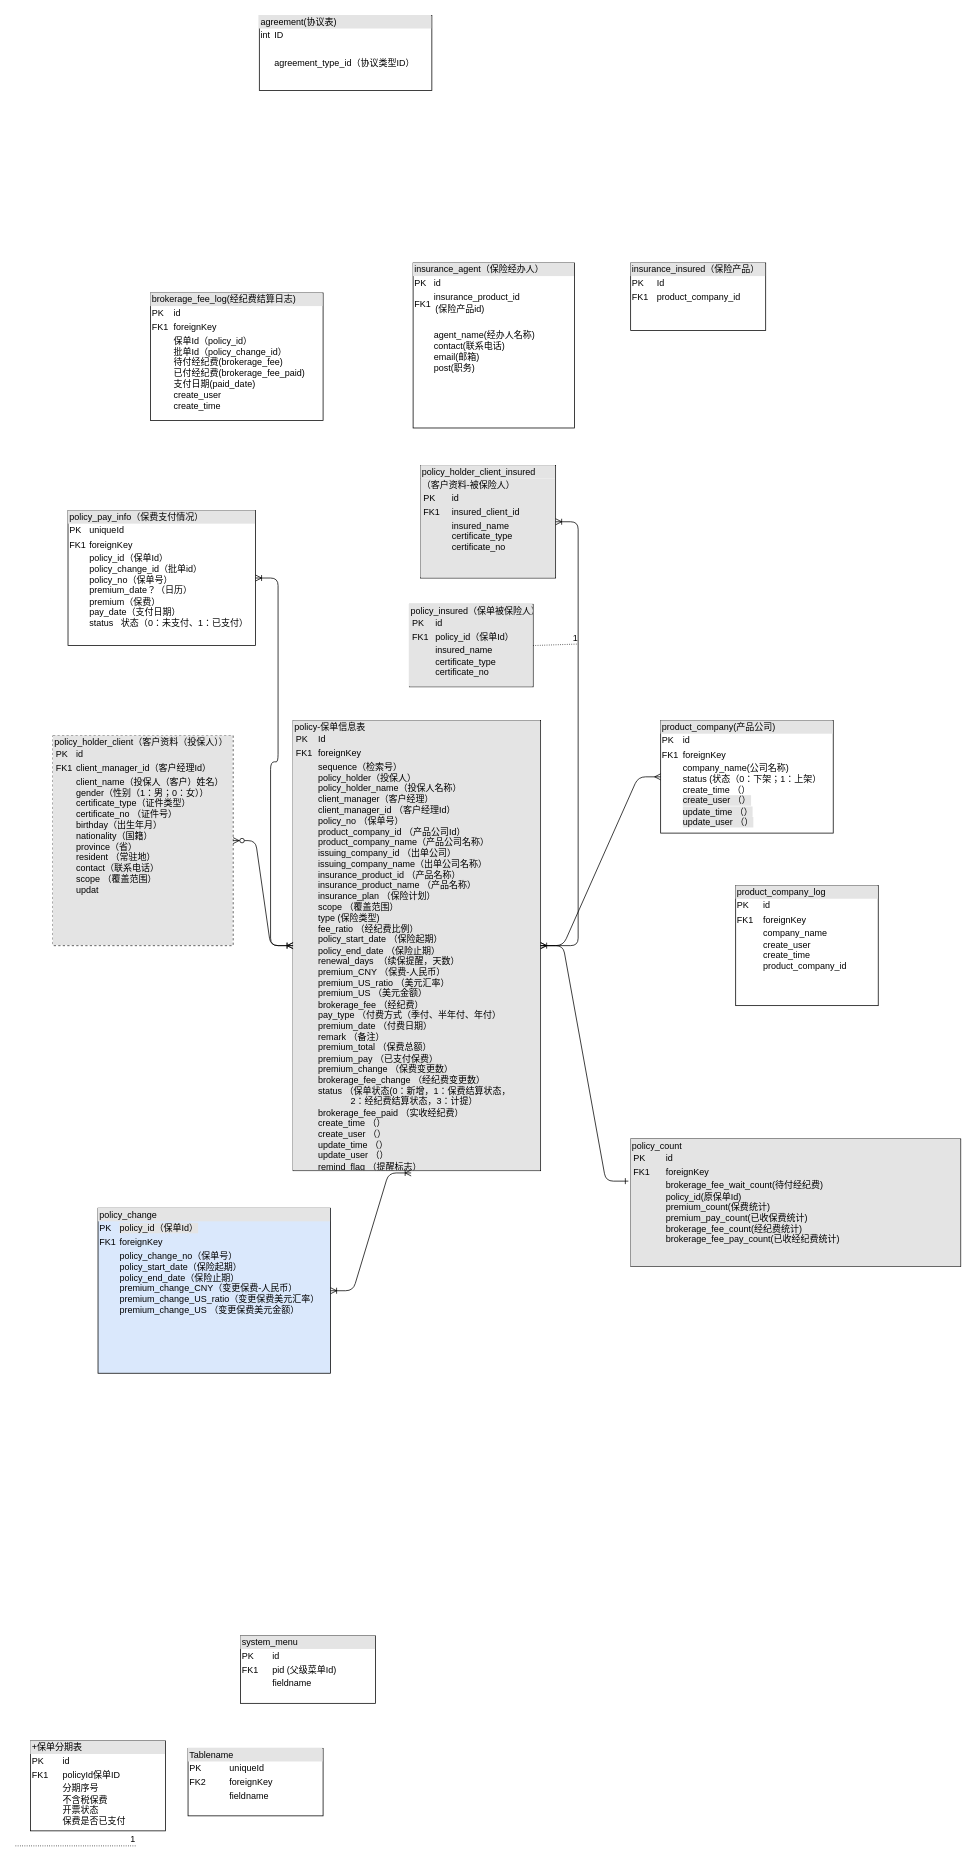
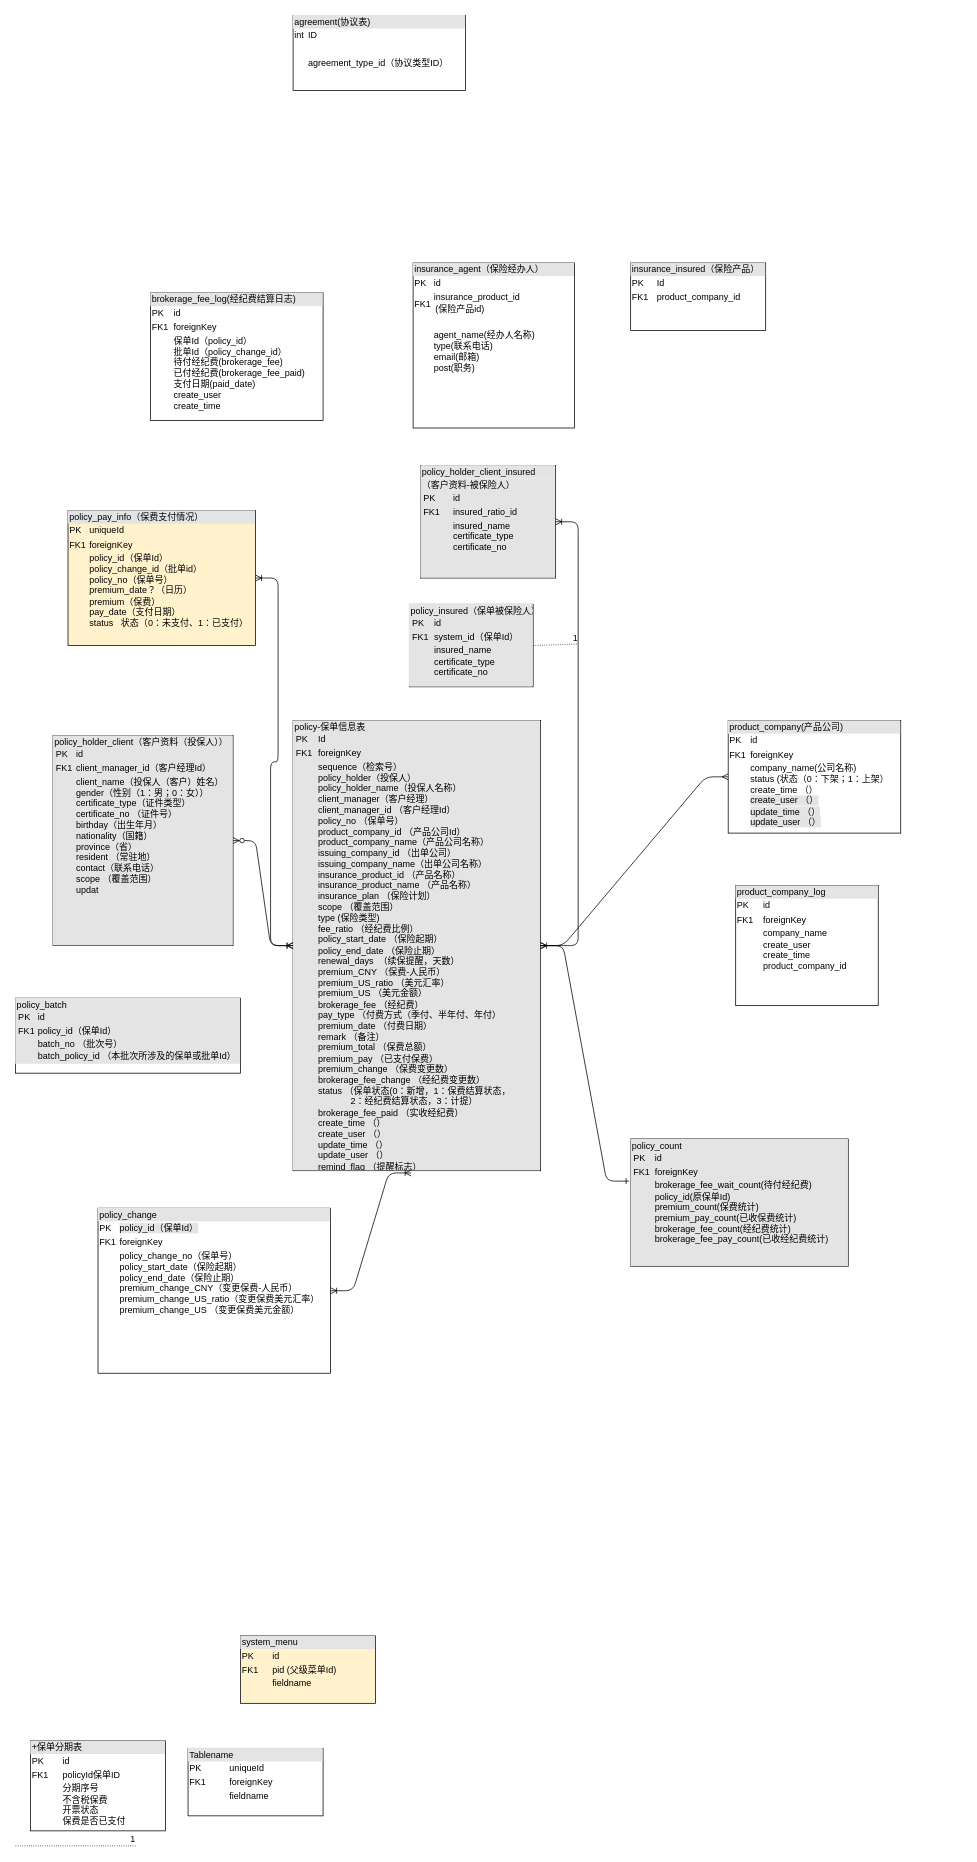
node "agreement(协议表) int ID agreement_type_id（协议类型ID）": moved (345, 53) -> (379, 53)
node "insurance_agent（保险经办人） PK id FK1 insurance_product_id(保险产品id) agent_name(经办人名称) contact(联系电话) email(邮箱) post(职务)": label "insurance_agent（保险经办人） PK id FK1 insurance_product_id(保险产品id) agent_name(经办人名称) contact(联系电话) email(邮箱) post(职务)" -> "insurance_agent（保险经办人） PK id FK1 insurance_product_id(保险产品id) agent_name(经办人名称) type(联系电话) email(邮箱) post(职务)"
node "policy_holder_client_insured （客户资料-被保险人）PK id FK1 insured_client_id insured_name certificate_type certificate_no": label "policy_holder_client_insured （客户资料-被保险人）PK id FK1 insured_client_id insured_name certificate_type certificate_no" -> "policy_holder_client_insured （客户资料-被保险人）PK id FK1 insured_ratio_id insured_name certificate_type certificate_no"
node "policy_pay_info（保费支付情况） PK uniqueId FK1 foreignKey policy_id（保单Id） policy_change_id（批单id） policy_no（保单号） premium_date？（日历） premium（保费） pay_date（支付日期） status 状态（0：未支付、1：已支付）": fillcolor #ffffff -> #fff2cc
node "policy_insured（保单被保险人）PK id FK1 policy_id（保单Id） insured_name certificate_type certificate_no": label "policy_insured（保单被保险人）PK id FK1 policy_id（保单Id） insured_name certificate_type certificate_no" -> "policy_insured（保单被保险人）PK id FK1 system_id（保单Id） insured_name certificate_type certificate_no"
node "product_company(产品公司) PK id FK1 foreignKey company_name(公司名称) status (状态（0：下架；1：上架） create_time （）create_user （）update_time （）update_user （）": moved (747, 777) -> (814, 777)
node "policy_holder_client（客户资料（投保人））PK id FK1 client_manager_id（客户经理Id） client_name（投保人（客户）姓名） gender（性别（1：男；0：女）） certificate_type（证件类型） certificate_no （证件号） birthday（出生年月） nationality（国籍） province（省） resident （常驻地） contact（联系电话） scope （覆盖范围） updat": style dashed -> solid
node "policy_batchPK id FK1 policy_id（保单Id） batch_no （批次号） batch_policy_id （本批次所涉及的保单或批单Id）": added
node "policy_countPK id FK1 foreignKey brokerage_fee_wait_count(待付经纪费) policy_id(原保单Id) premium_count(保费统计) premium_pay_count(已收保费统计) brokerage_fee_count(经纪费统计) brokerage_fee_pay_count(已收经纪费统计)": size 330x128 -> 218x128
node "policy_change PK policy_id（保单Id） FK1 foreignKey policy_change_no（保单号） policy_start_date（保险起期） policy_end_date（保险止期） premium_change_CNY（变更保费-人民币） premium_change_US_ratio（变更保费美元汇率） premium_change_US （变更保费美元金额）": fillcolor #dae8fc -> #ffffff
node "system_menu PK id FK1 pid (父级菜单Id) fieldname": fillcolor #ffffff -> #fff2cc
node "Tablename PK uniqueId FK2 foreignKey fieldname": label "Tablename PK uniqueId FK2 foreignKey fieldname" -> "Tablename PK uniqueId FK1 foreignKey fieldname"
